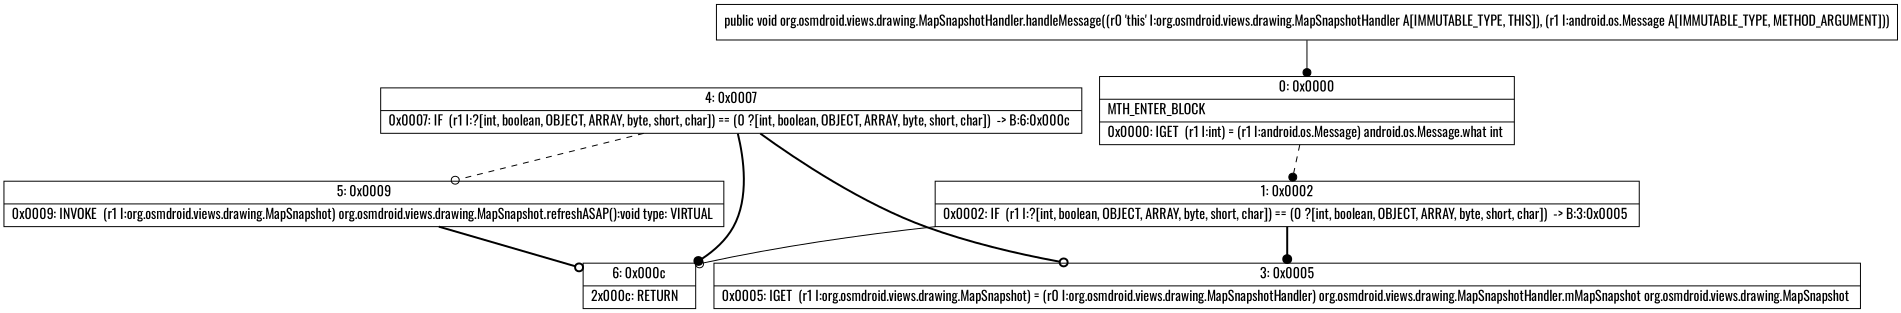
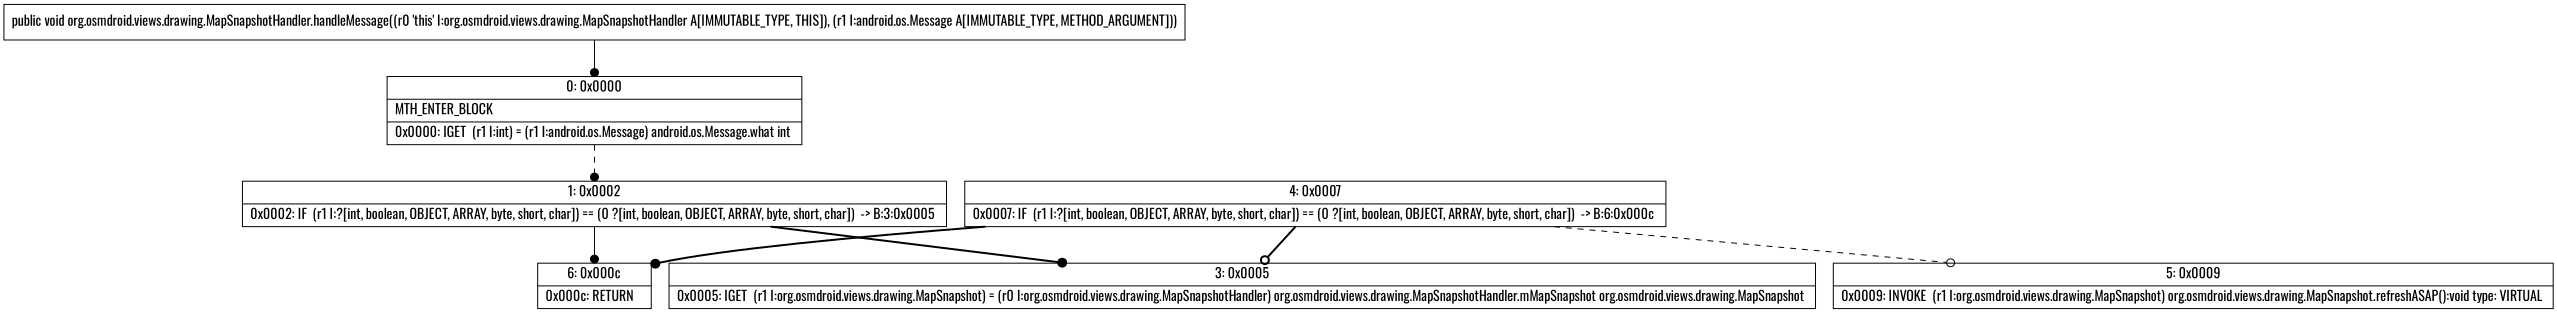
edge "1: 0x0002" -> "6: 0x000c": arrowhead odot -> dot
edge "5: 0x0009" -> "6: 0x000c": removed
node "6: 0x000c": text "2x000c: RETURN" -> "0x000c: RETURN"
